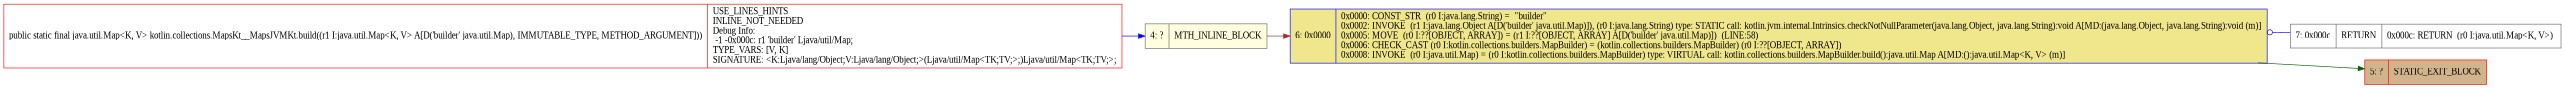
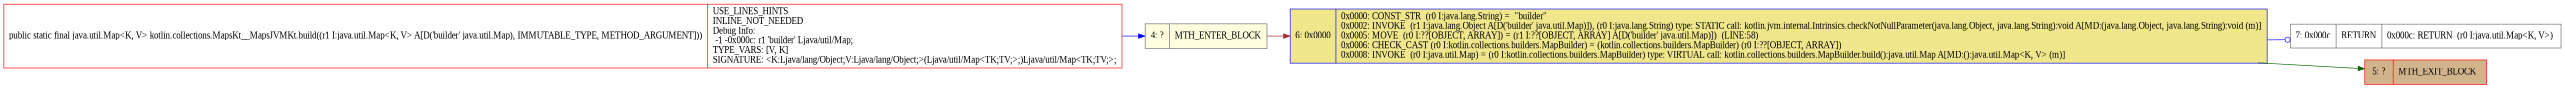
edge "7: 0x000c" -> "6: 0x0000": reversed
node "4: ?": text "MTH_INLINE_BLOCK" -> "MTH_ENTER_BLOCK"
node "5: ?": text "STATIC_EXIT_BLOCK" -> "MTH_EXIT_BLOCK"
